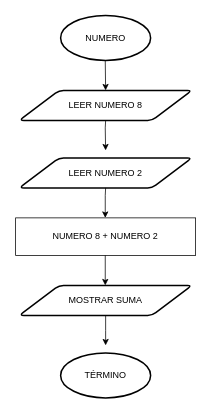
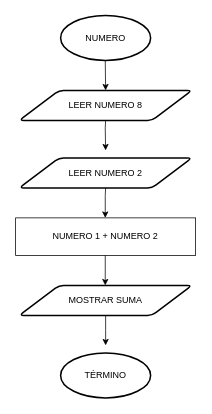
node "NUMERO 8 + NUMERO 2": label "NUMERO 8 + NUMERO 2" -> "NUMERO 1 + NUMERO 2"
